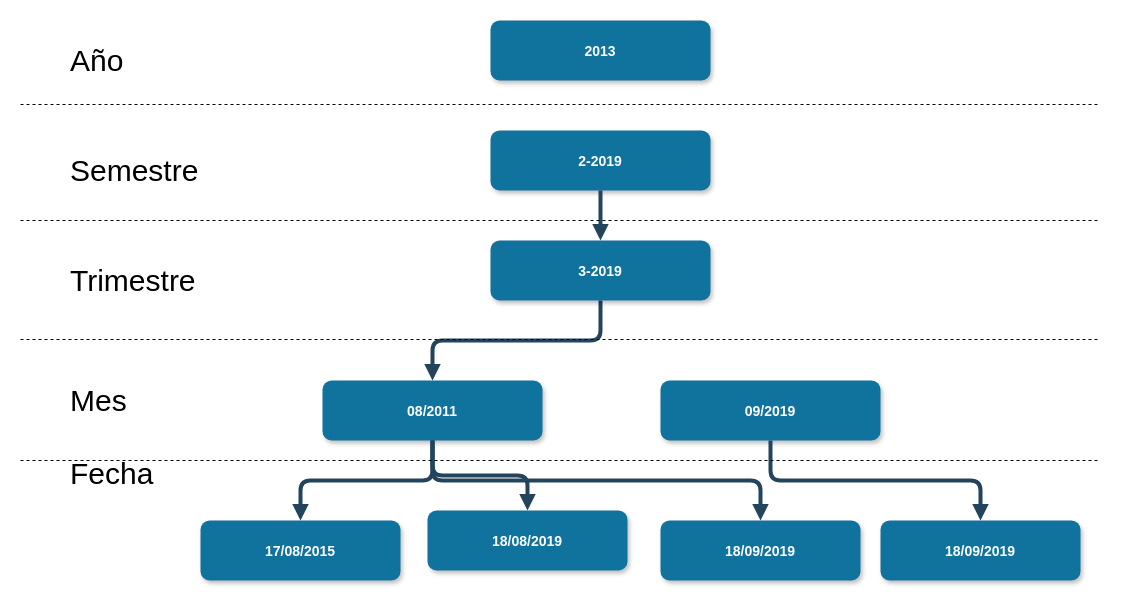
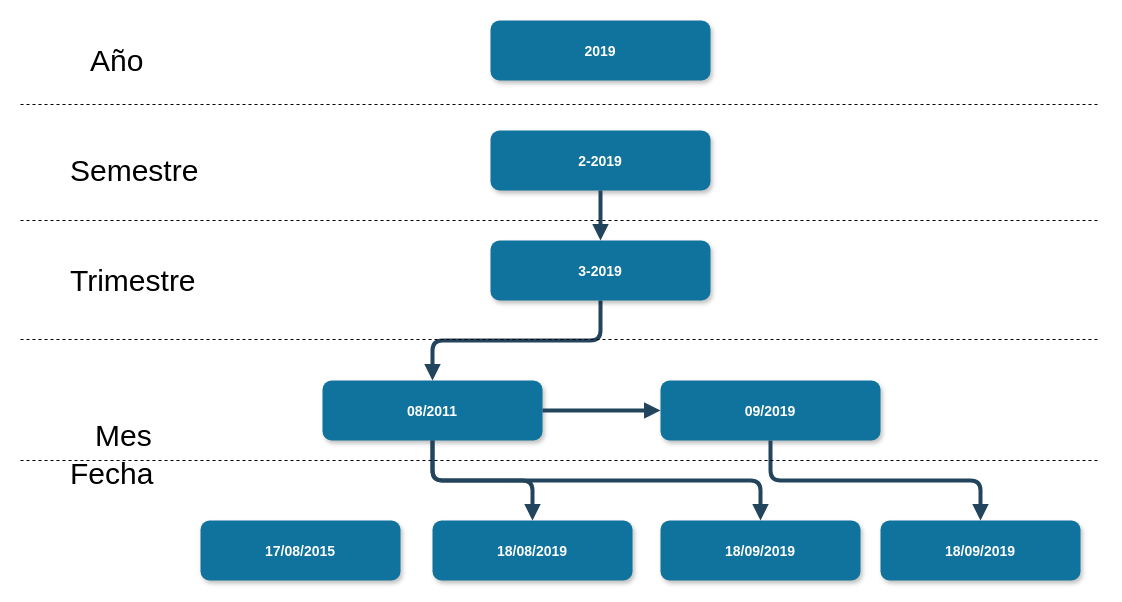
node "Año": moved (104, 51) -> (124, 51)
node "2013": label "2013" -> "2019"
node "Mes": moved (104, 391) -> (129, 426)
edge "08/2011" -> "17/08/2015": now "08/2011" -> "09/2019"
node "18/08/2019": moved (528, 541) -> (533, 551)
